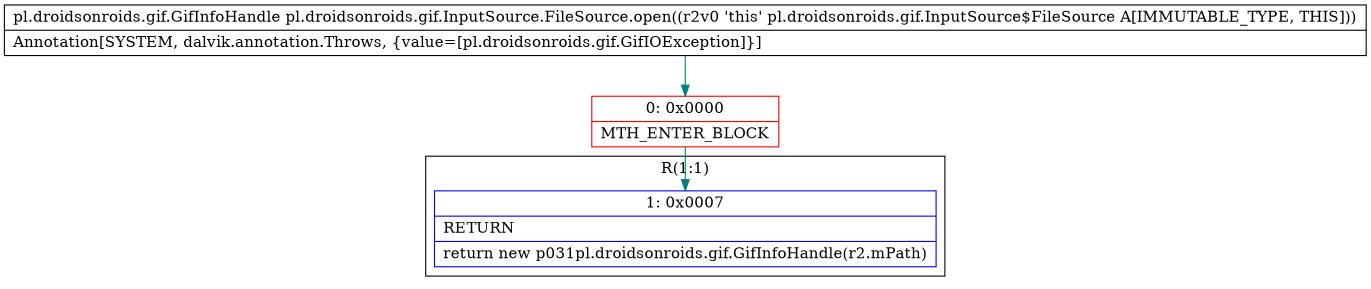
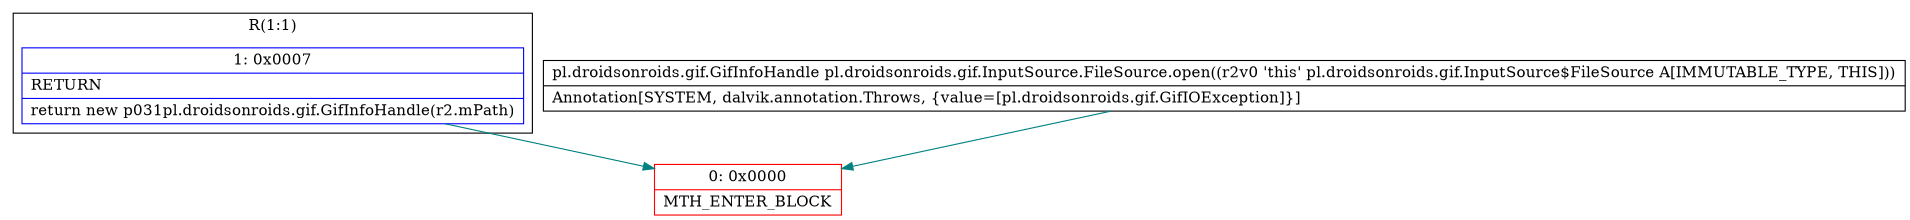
edge "0: 0x0000" -> "1: 0x0007": reversed
